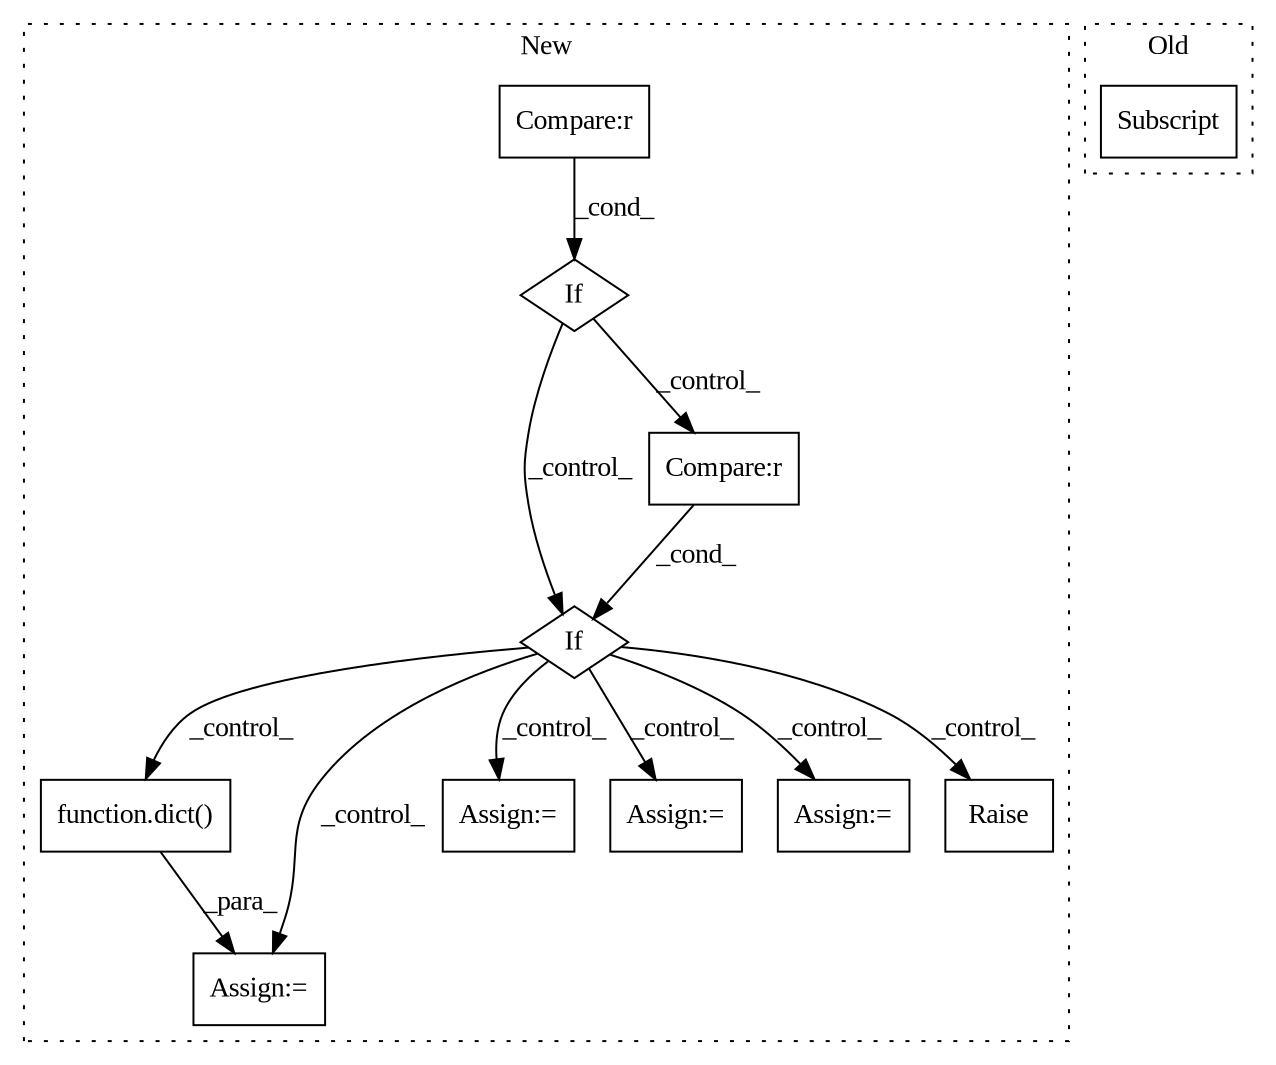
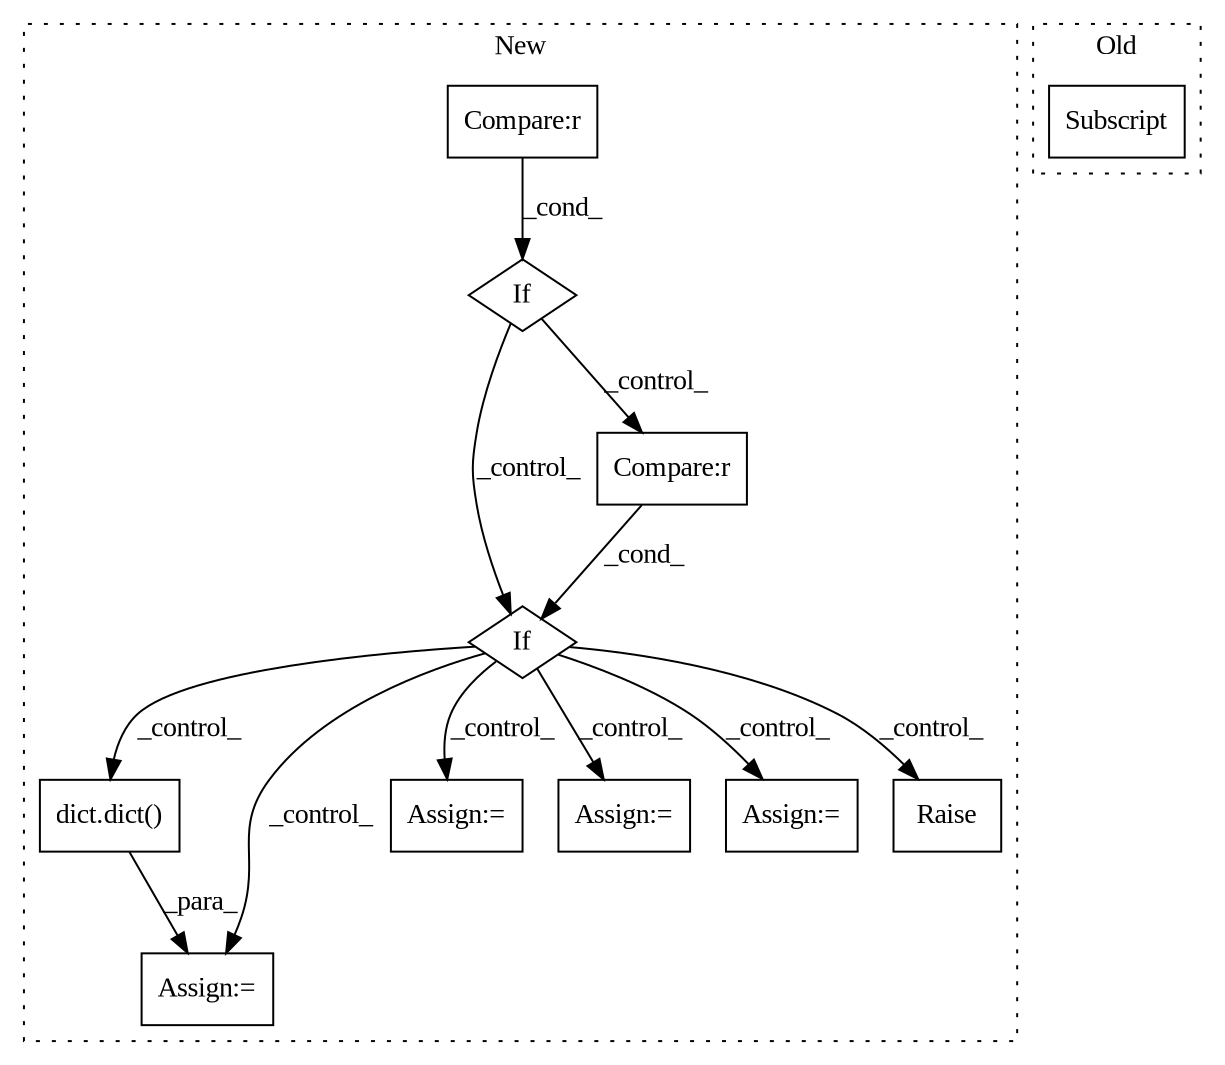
node "function.dict()": label "function.dict()" -> "dict.dict()"
